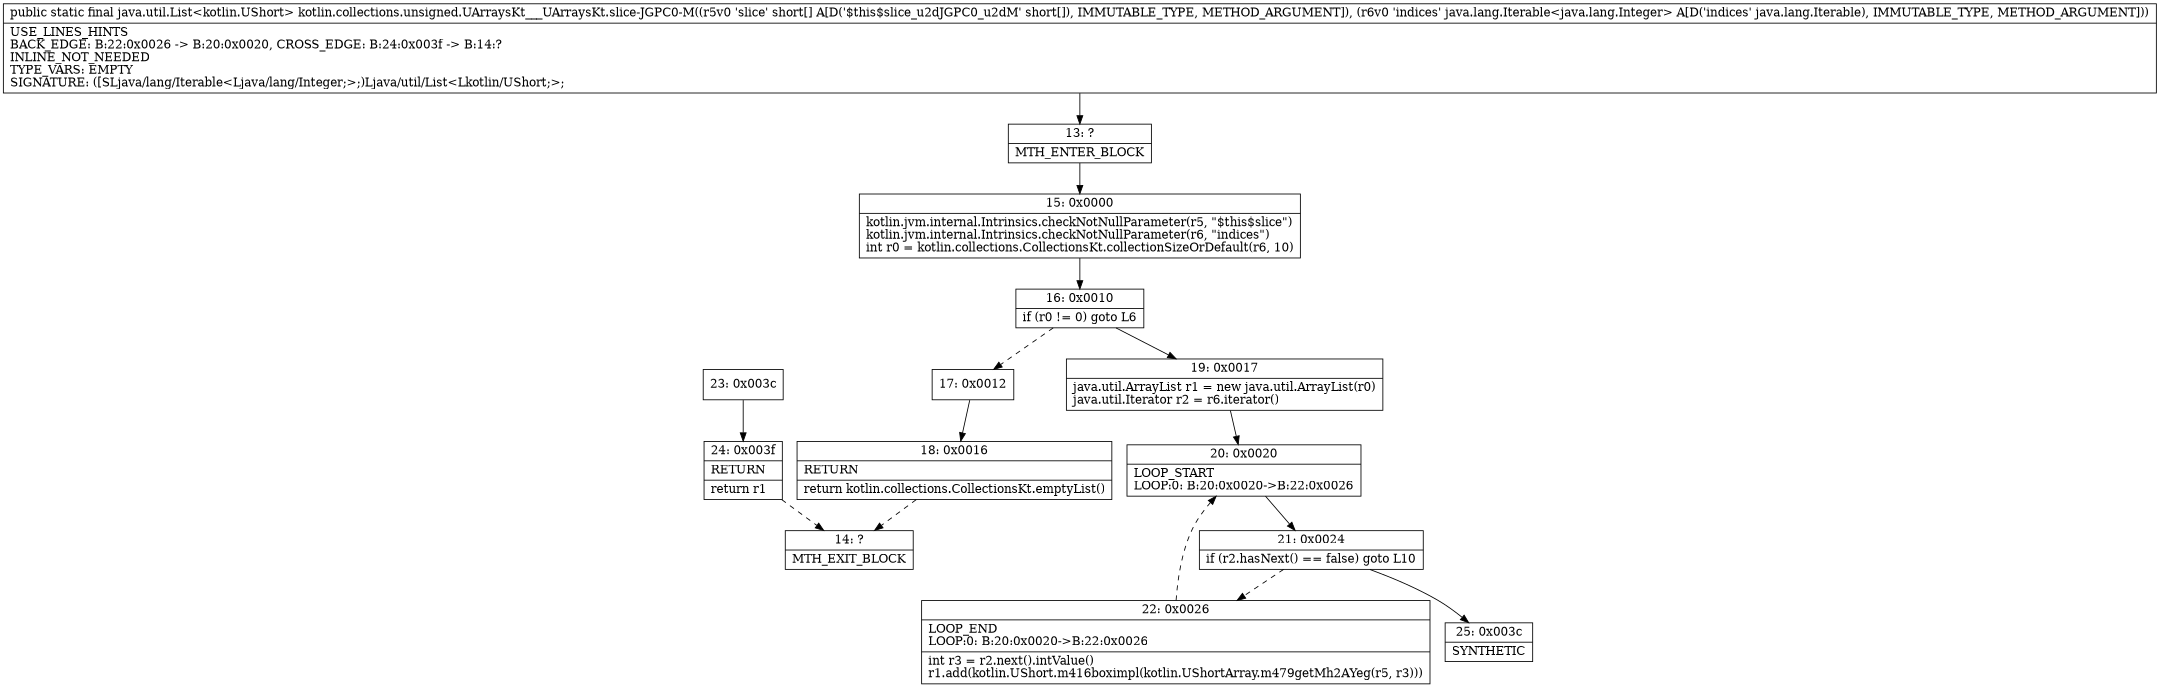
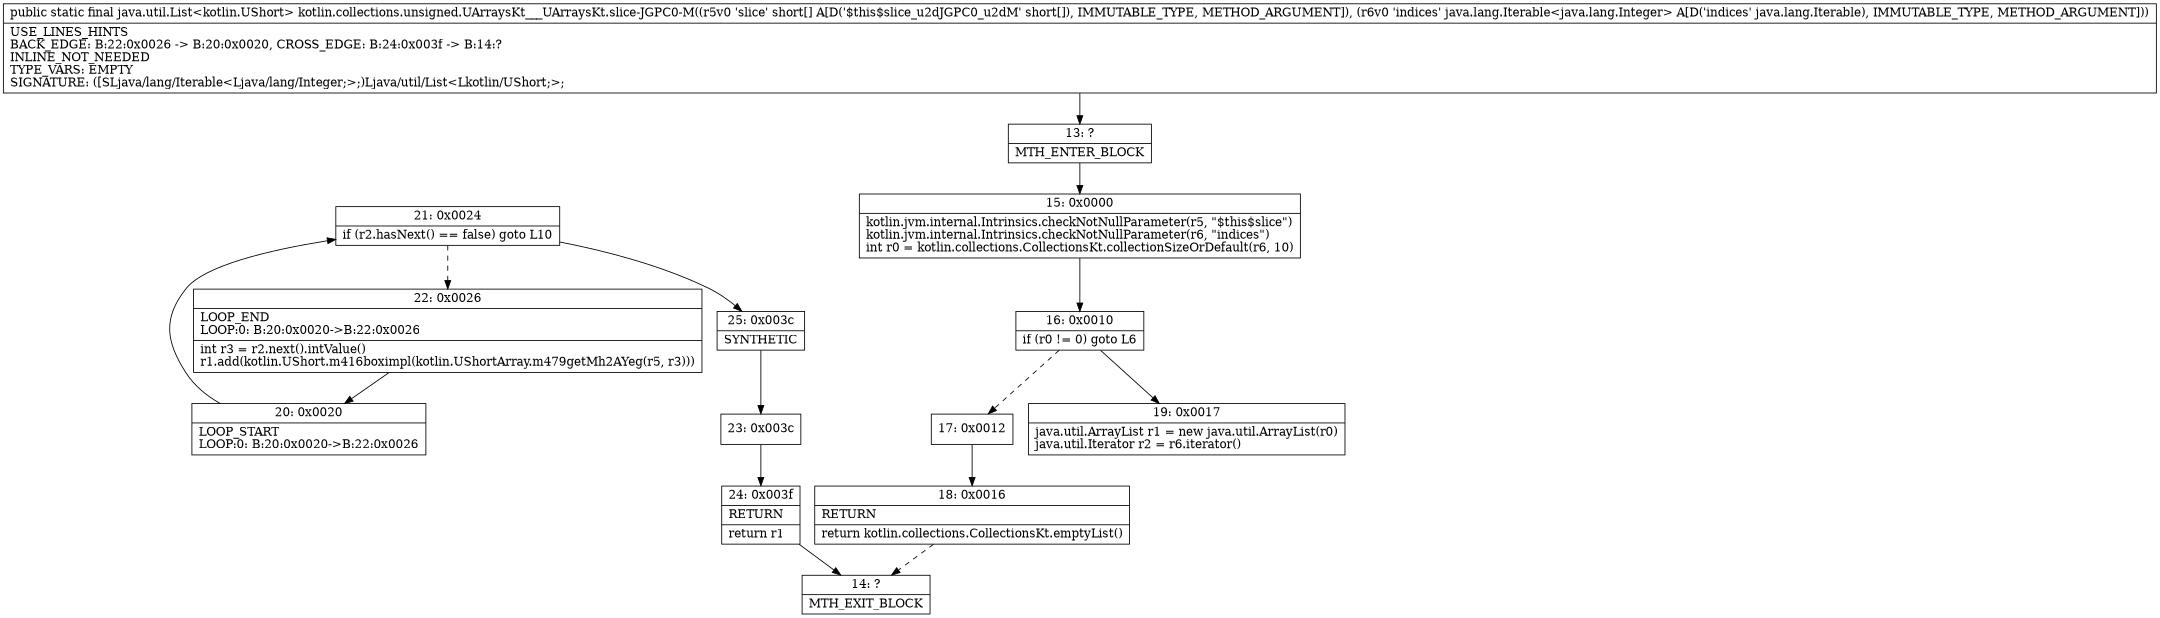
edge "25: 0x003c" -> "23: 0x003c": added
edge "19: 0x0017" -> "20: 0x0020": removed
edge "24: 0x003f" -> "14: ?": style dashed -> solid
edge "22: 0x0026" -> "20: 0x0020": style dashed -> solid
